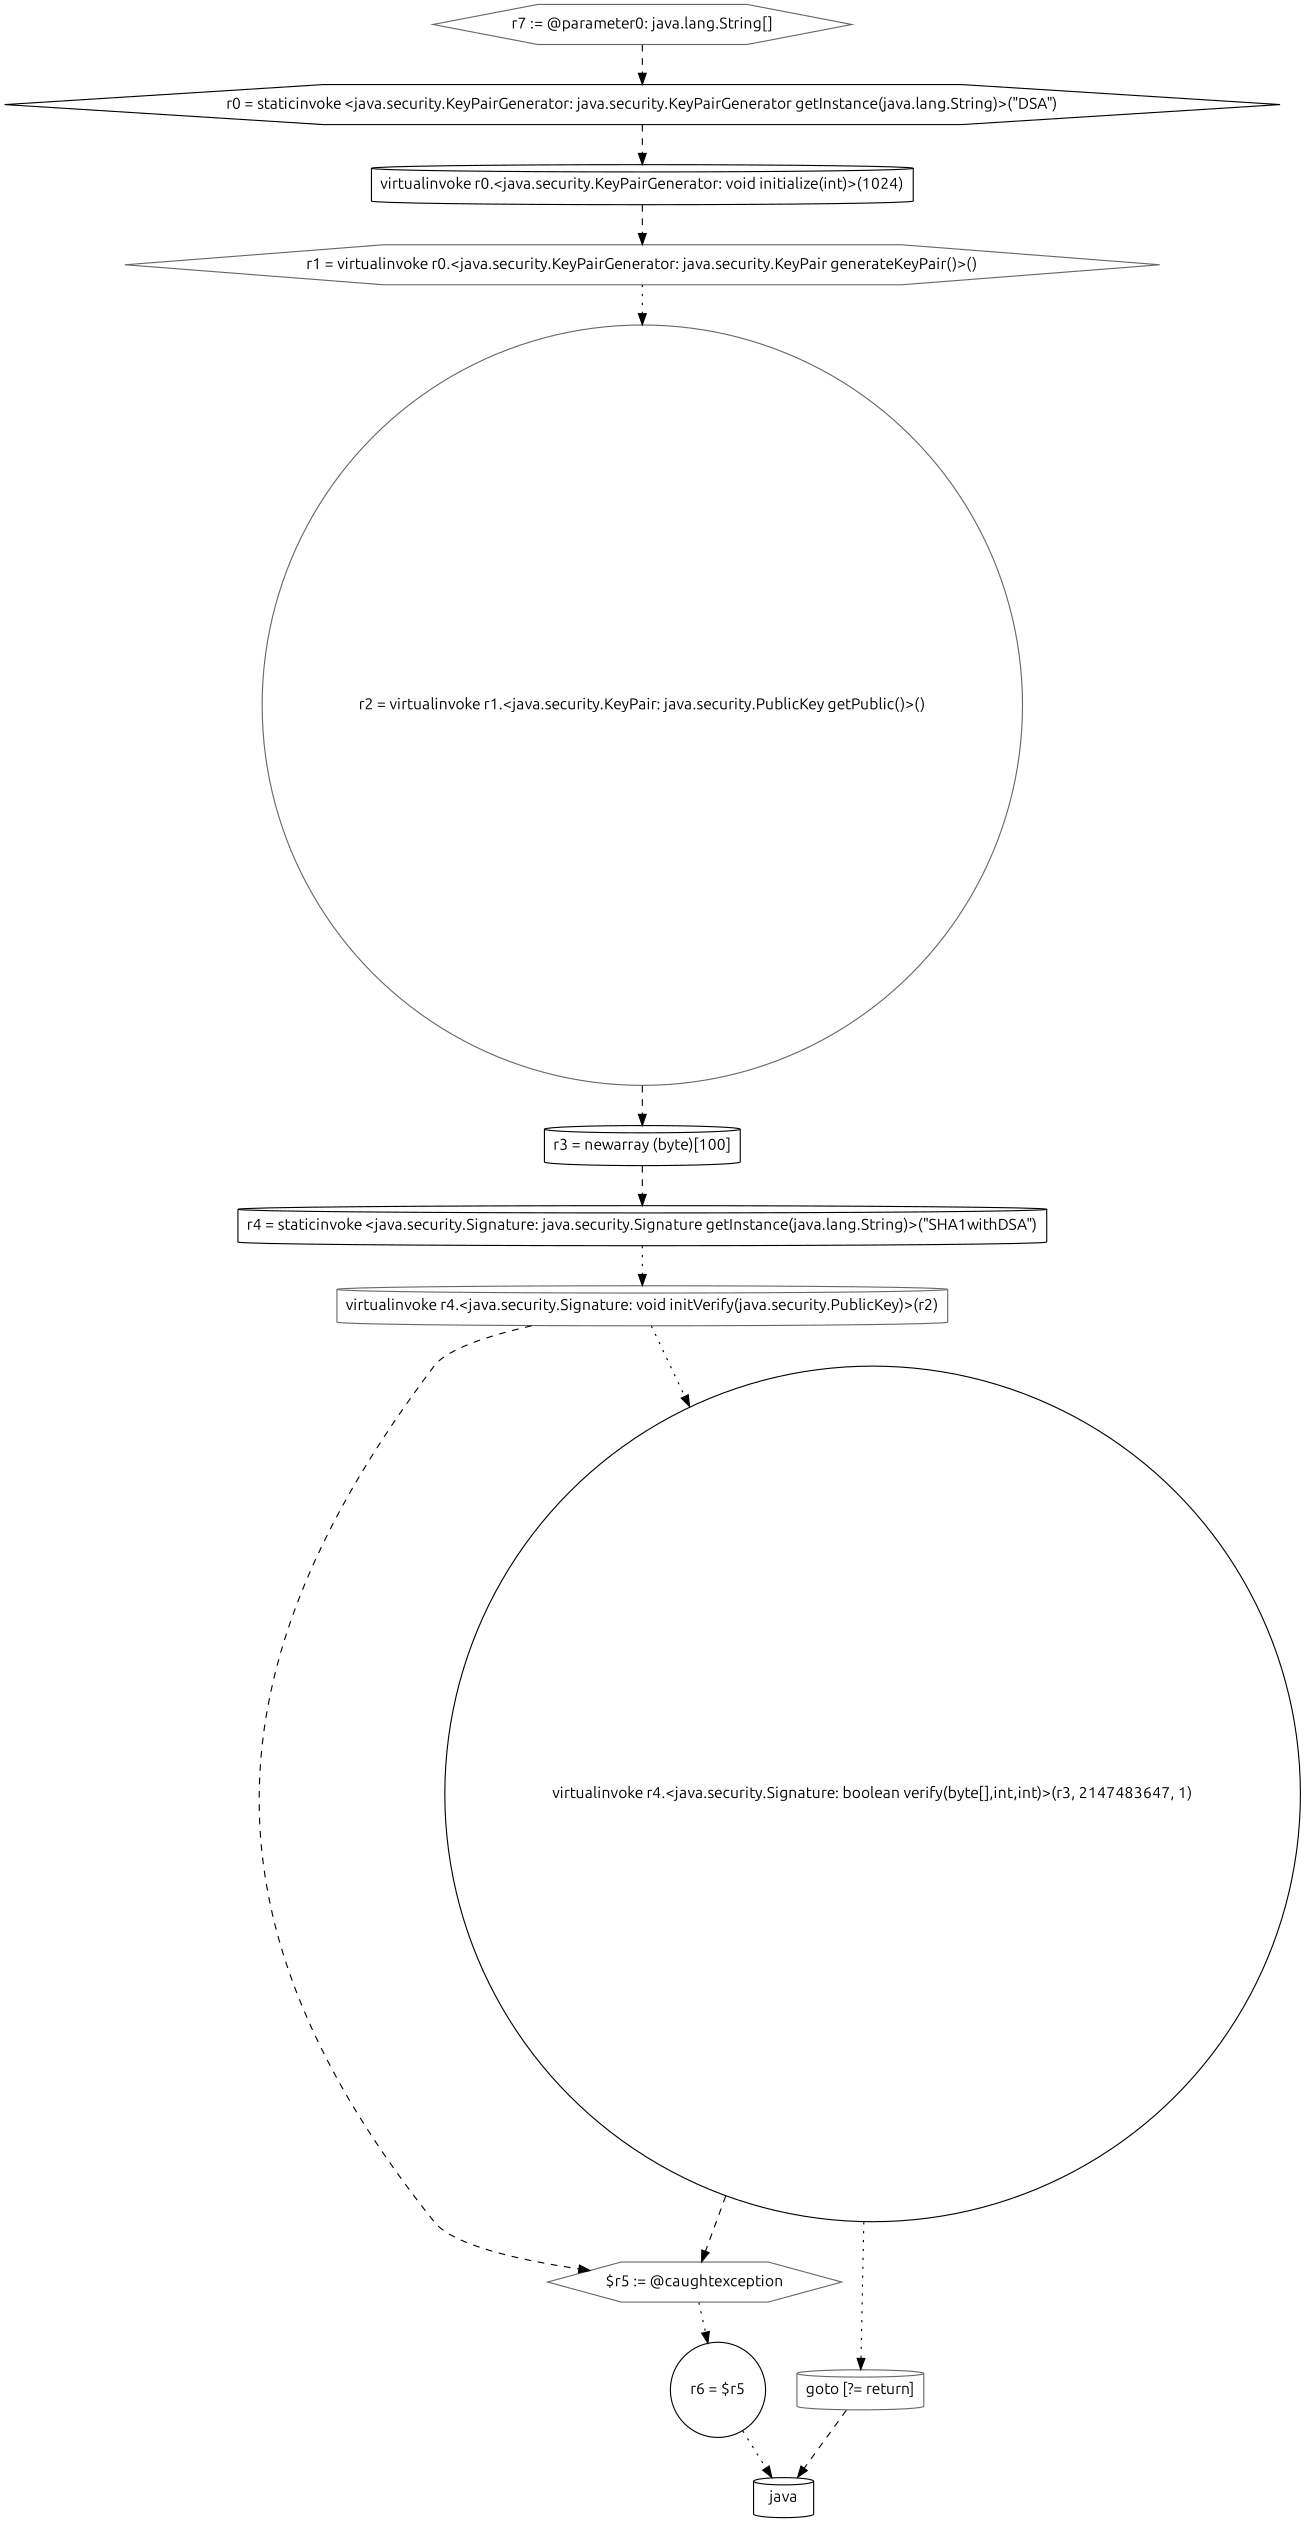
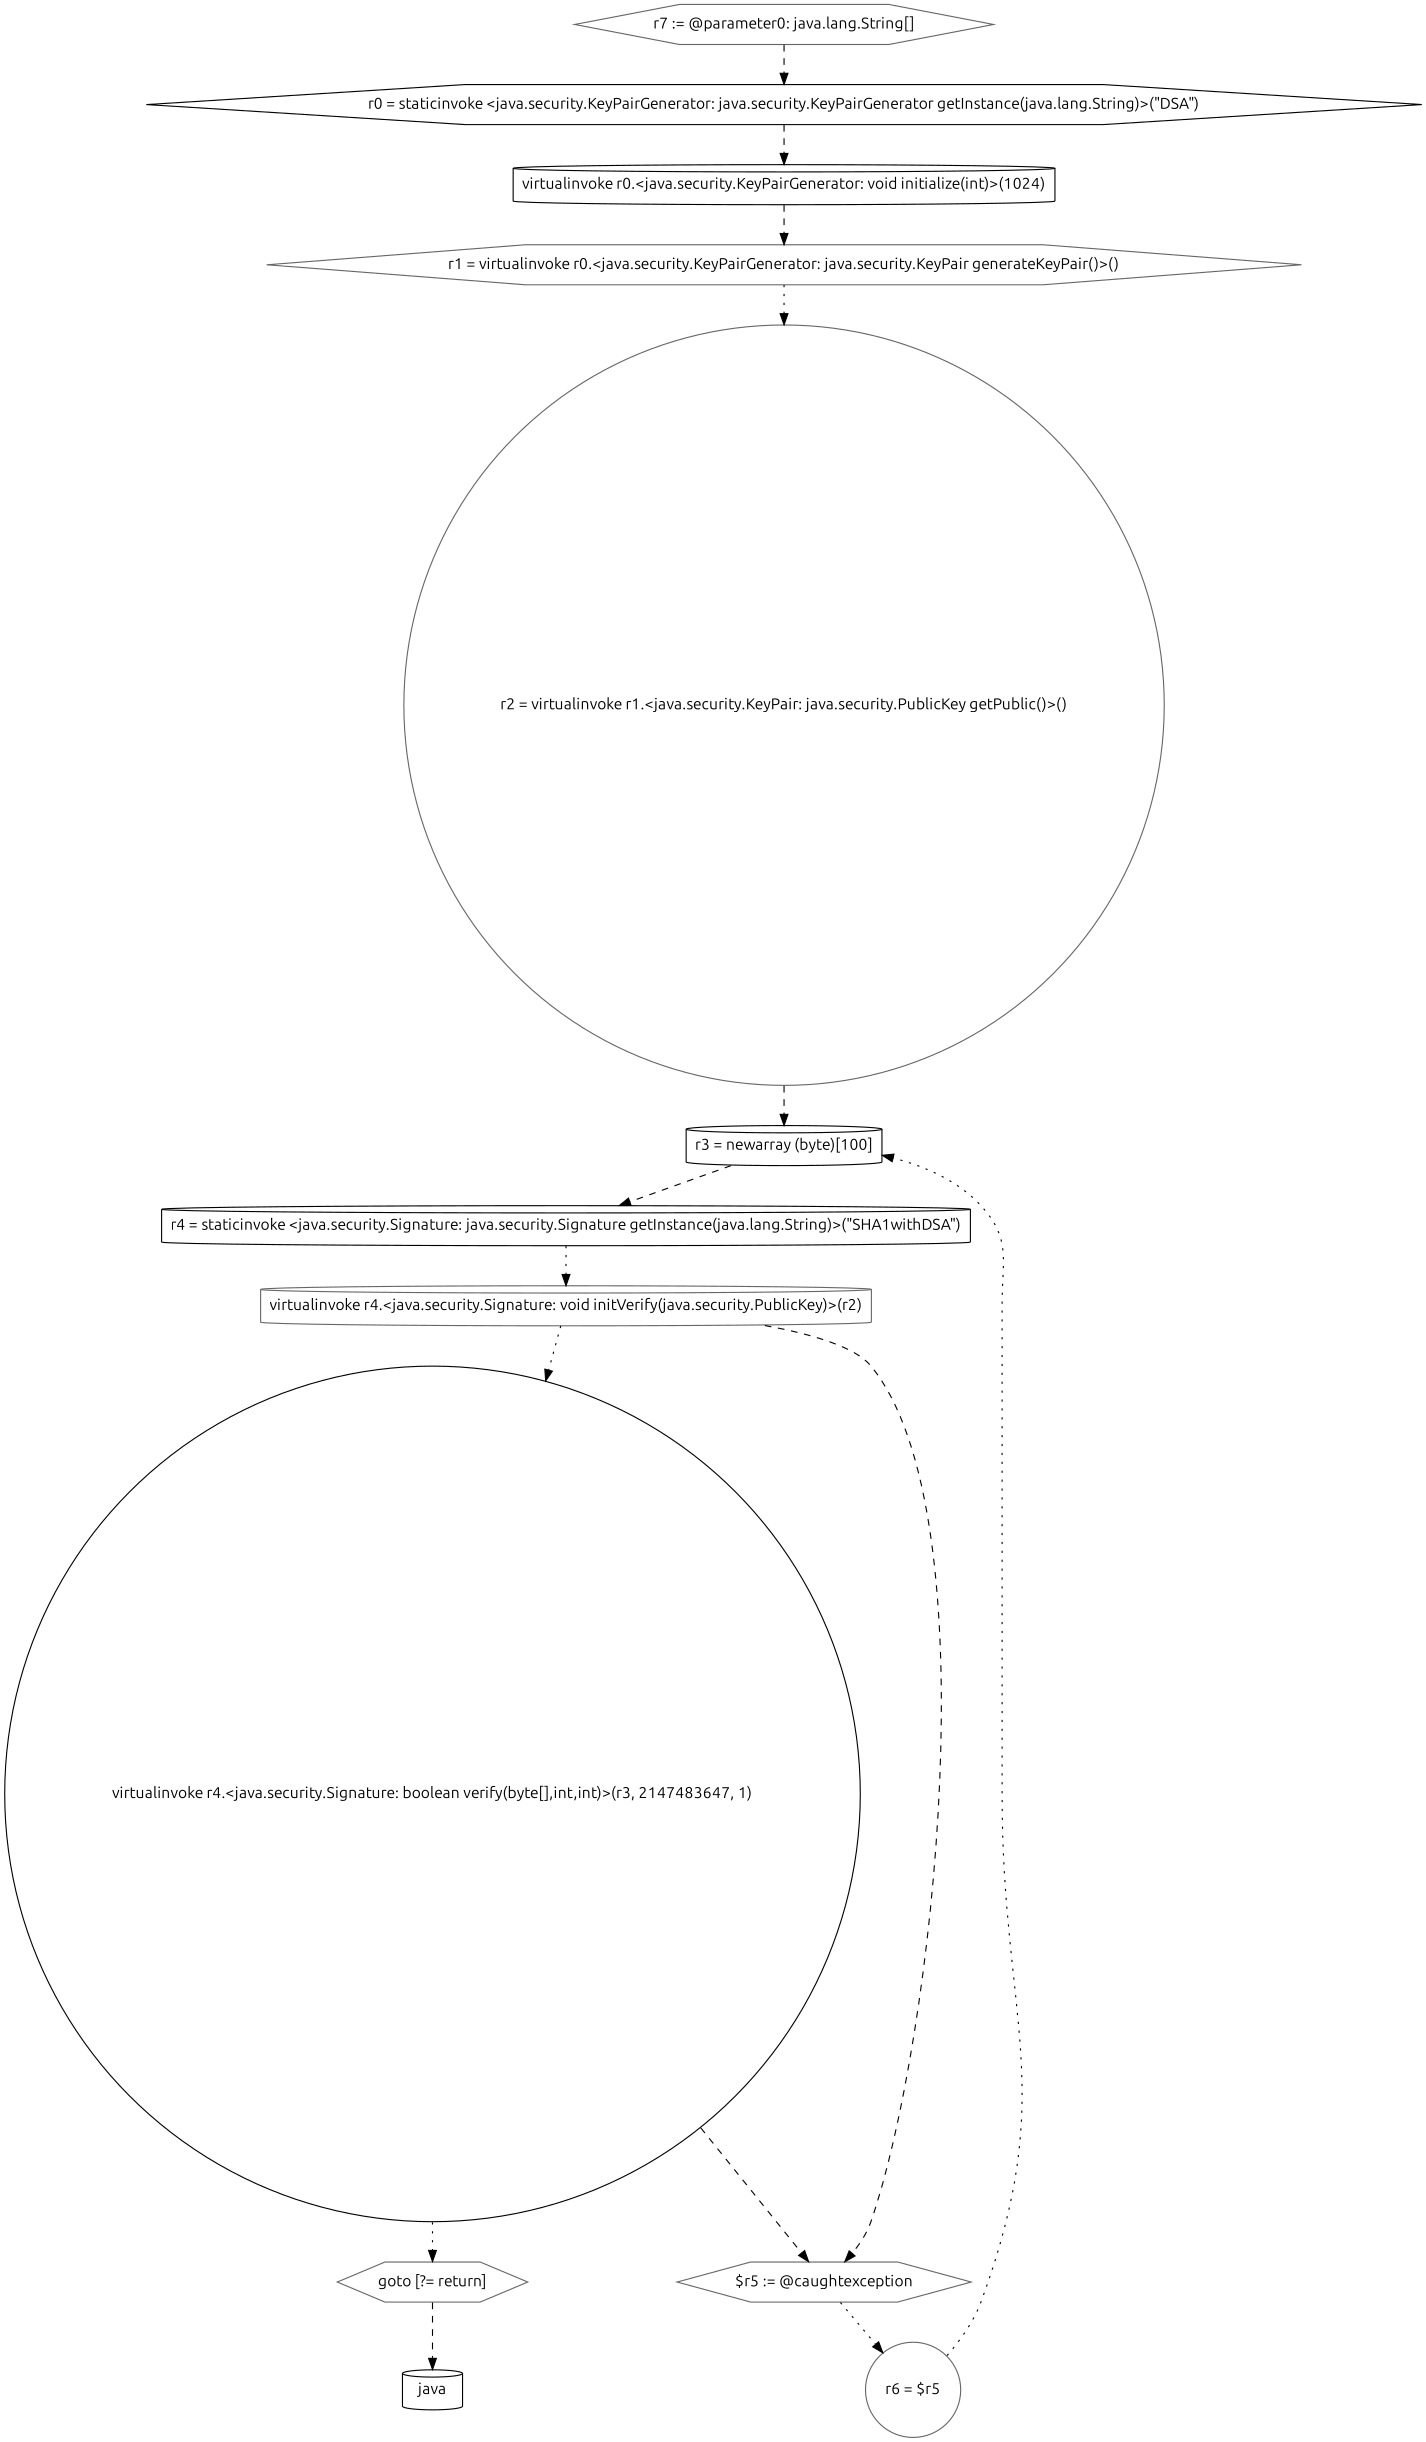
node "r6 = $r5": color black -> gray40
node "goto [?= return]": shape cylinder -> hexagon
edge "r6 = $r5" -> "java": now "r6 = $r5" -> "r3 = newarray (byte)[100]"
